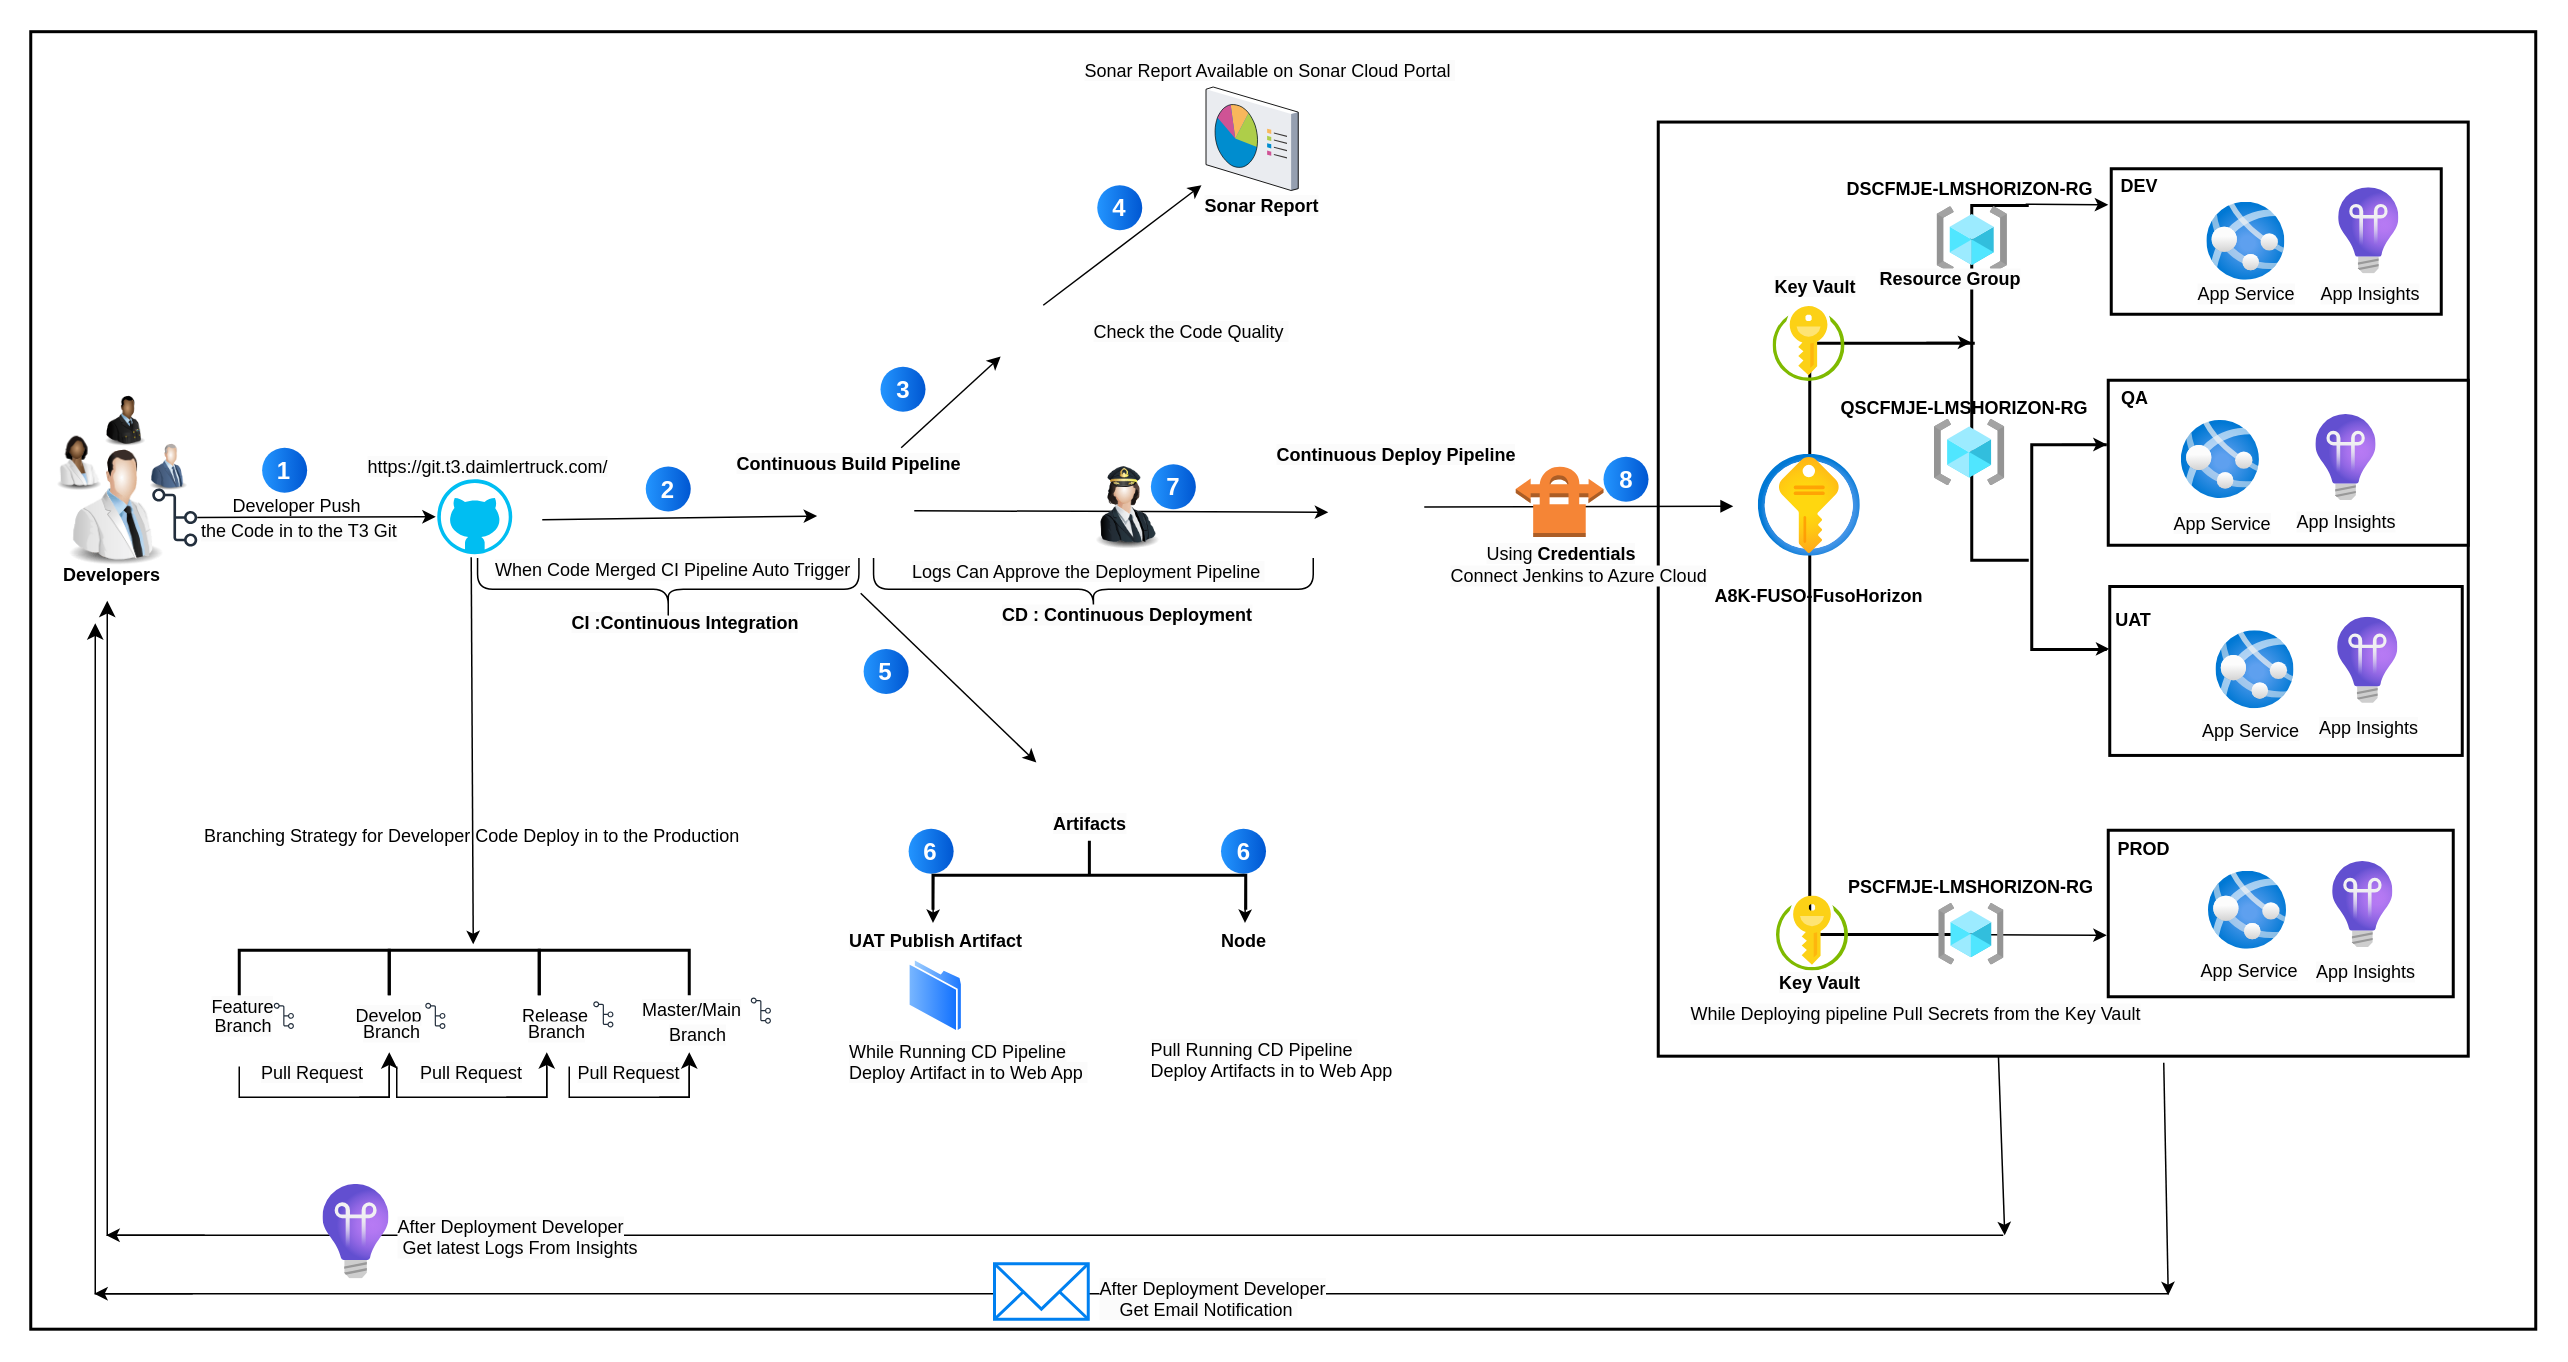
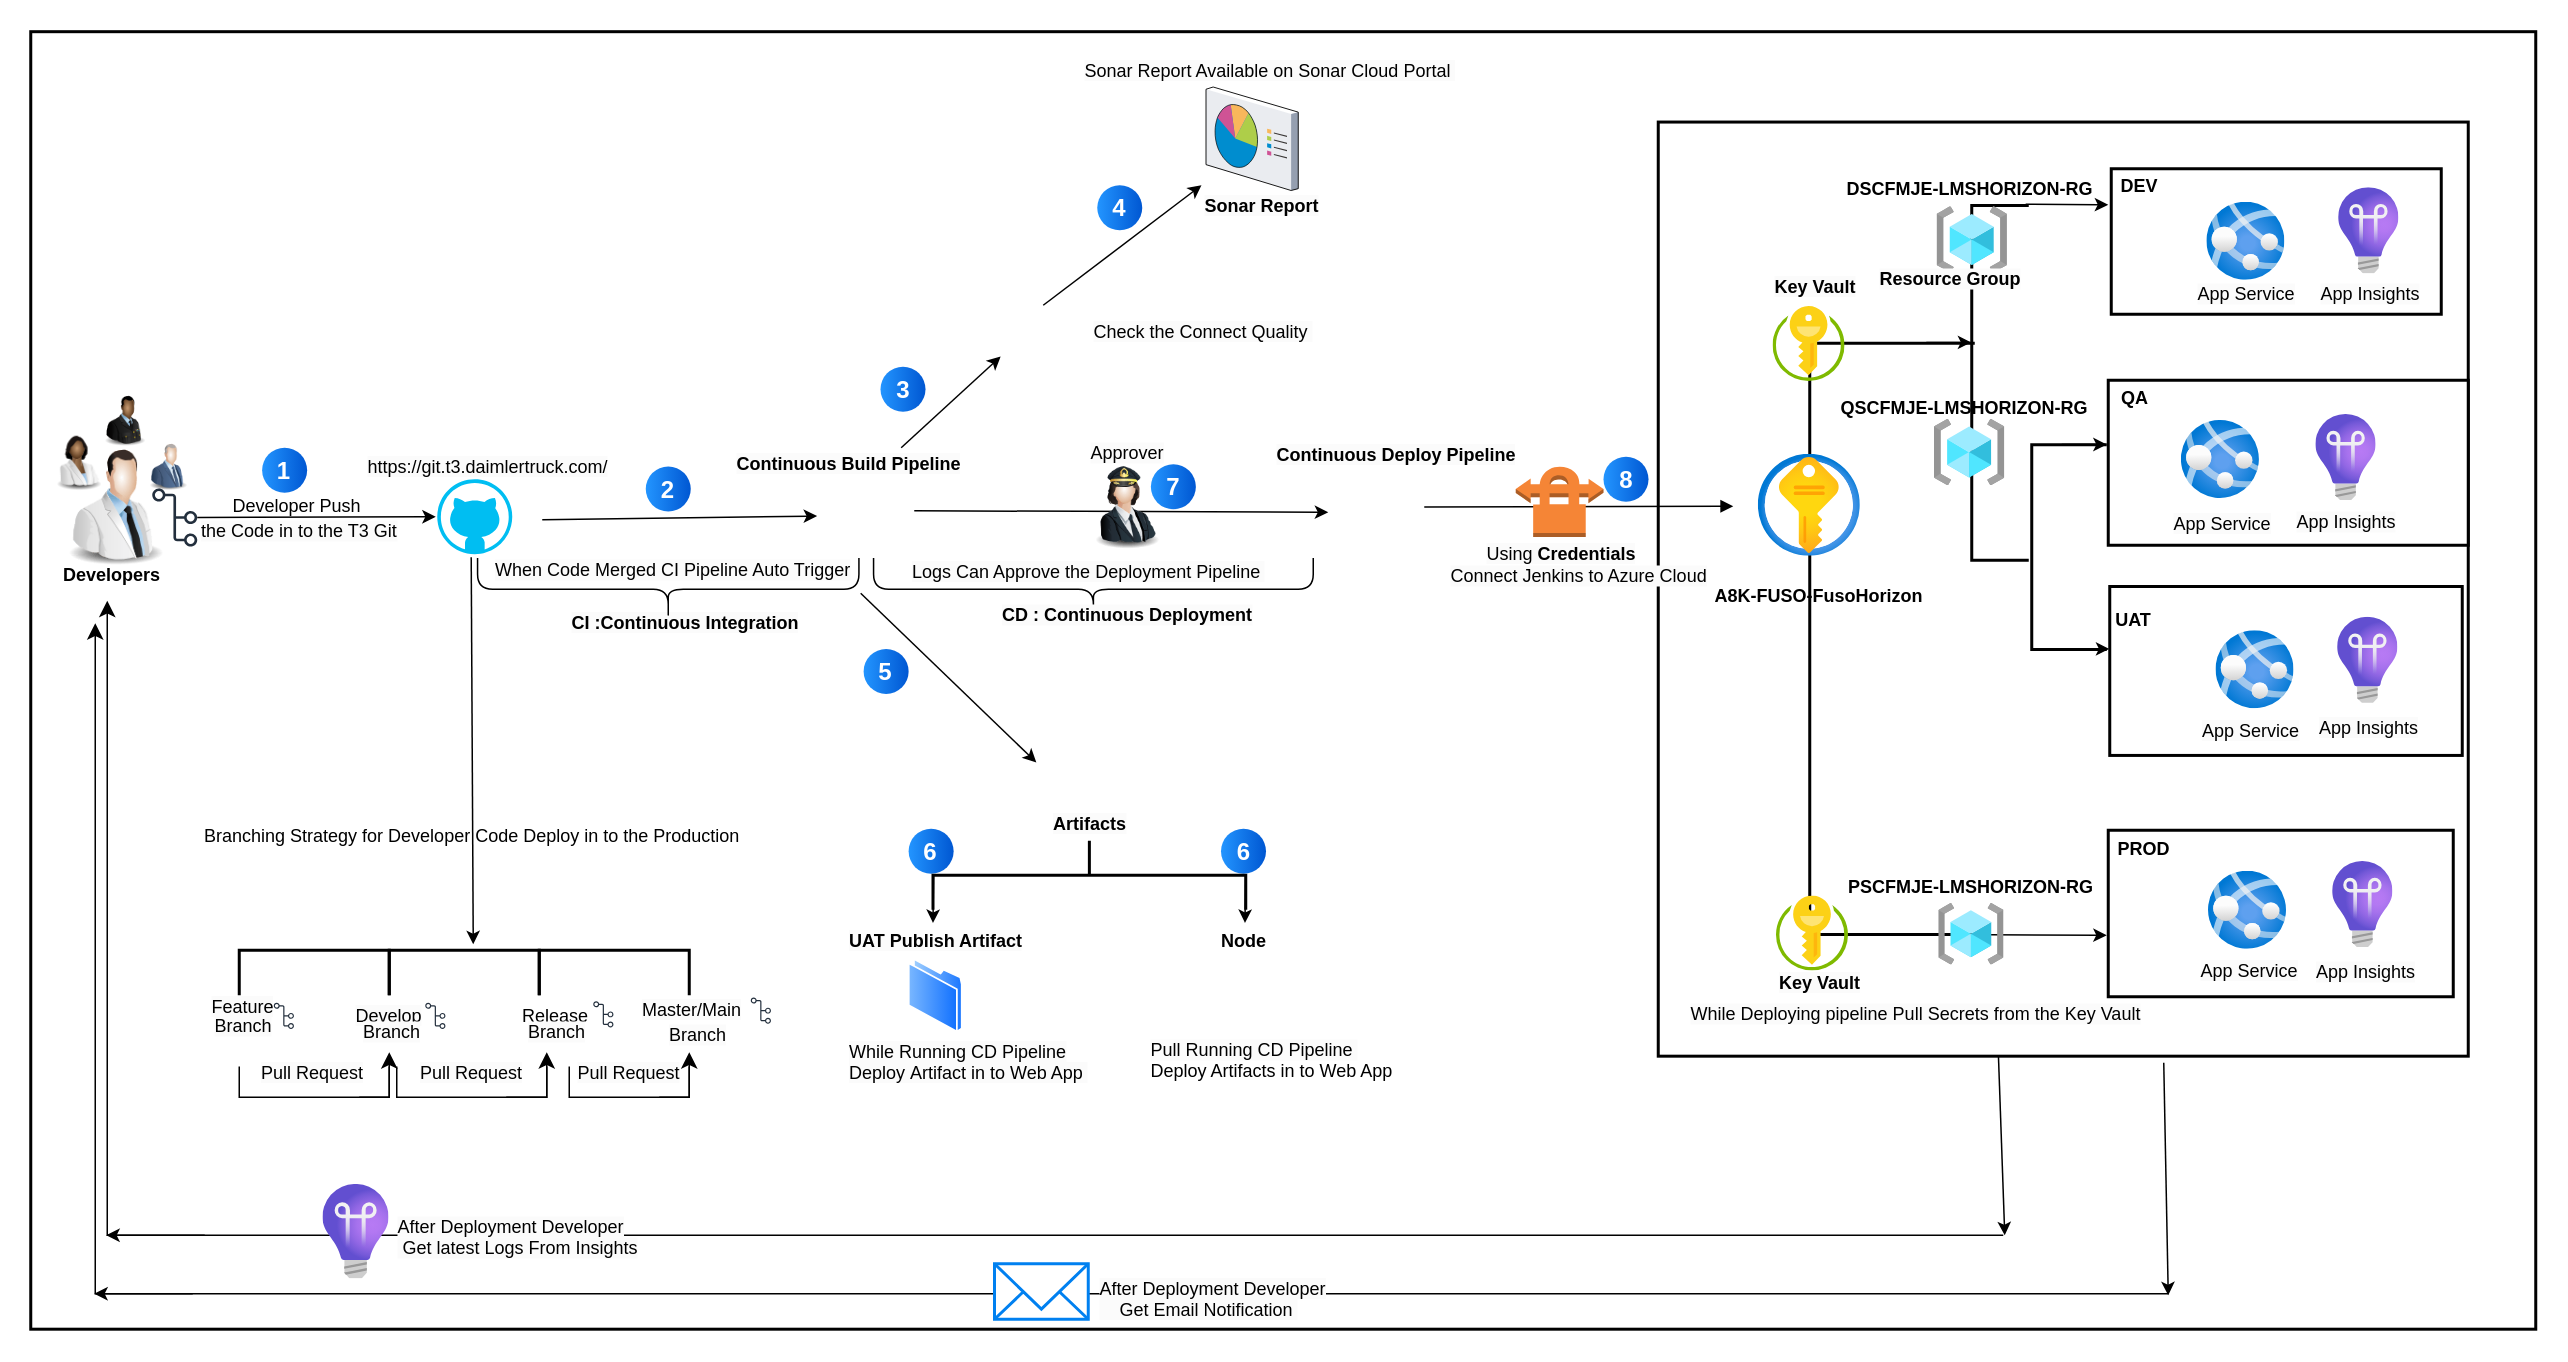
node "Check the Code Quality": label "Check the Code Quality" -> "Check the Connect Quality"
node "Approver": added
